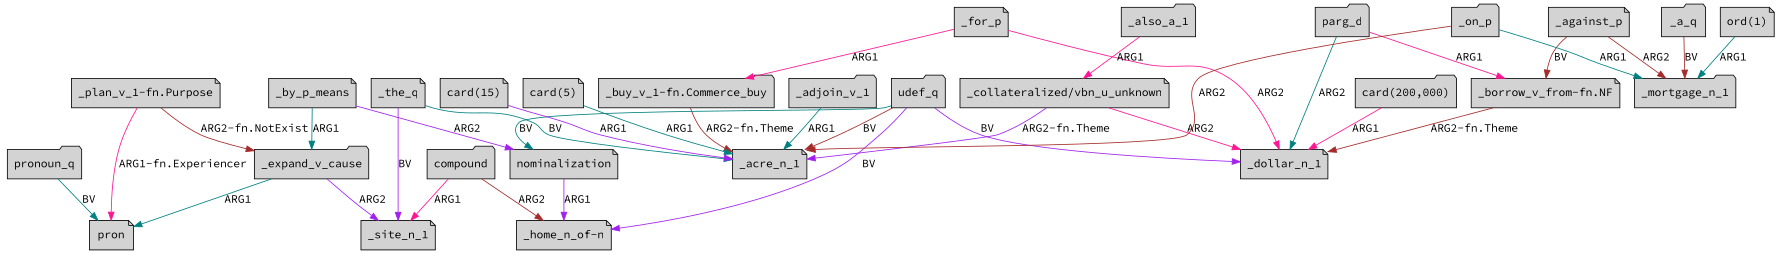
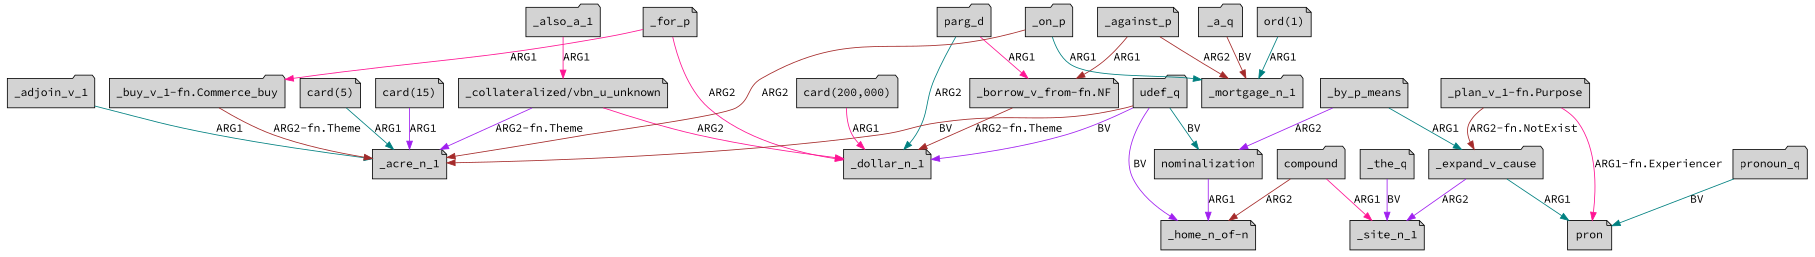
edge "_against_p" -> "_borrow_v_from-fn.NF": label "BV" -> "ARG1"
edge "_the_q" -> "_acre_n_1": removed, label "BV"
